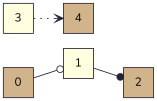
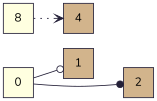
node "3": label "3" -> "8"
node "1": fillcolor lightyellow -> tan
edge "1" -> "2": now "0" -> "2"
node "0": fillcolor tan -> lightyellow
